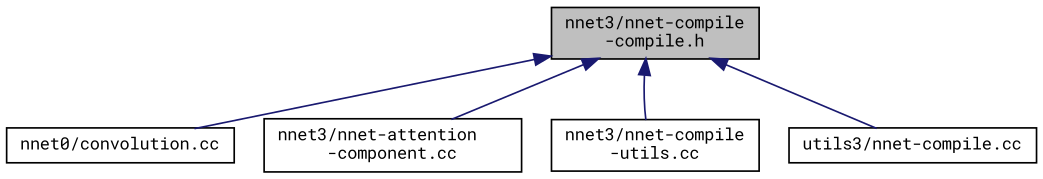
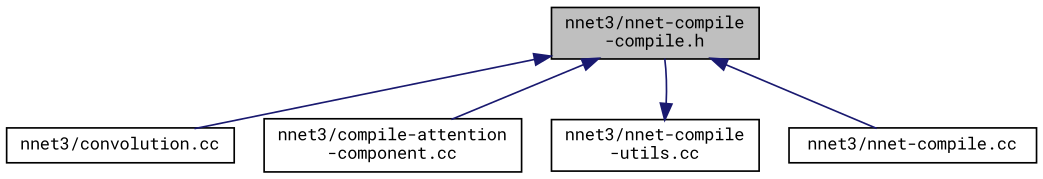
edge "nnet3/nnet-compile -utils.cc" -> "nnet3/nnet-compile -compile.h": reversed
node "nnet0/convolution.cc": label "nnet0/convolution.cc" -> "nnet3/convolution.cc"
node "nnet3/nnet-attention -component.cc": label "nnet3/nnet-attention -component.cc" -> "nnet3/compile-attention -component.cc"
node "utils3/nnet-compile.cc": label "utils3/nnet-compile.cc" -> "nnet3/nnet-compile.cc"
